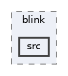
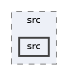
cluster "blink": label "blink" -> "src"
